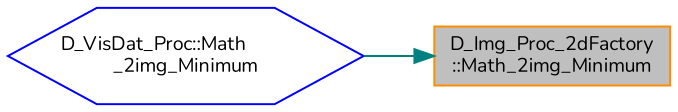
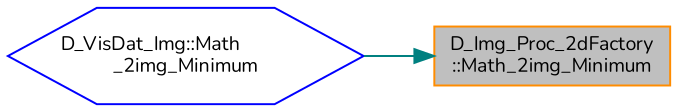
node "D_VisDat_Proc::Math _2img_Minimum": label "D_VisDat_Proc::Math _2img_Minimum" -> "D_VisDat_Img::Math _2img_Minimum"
